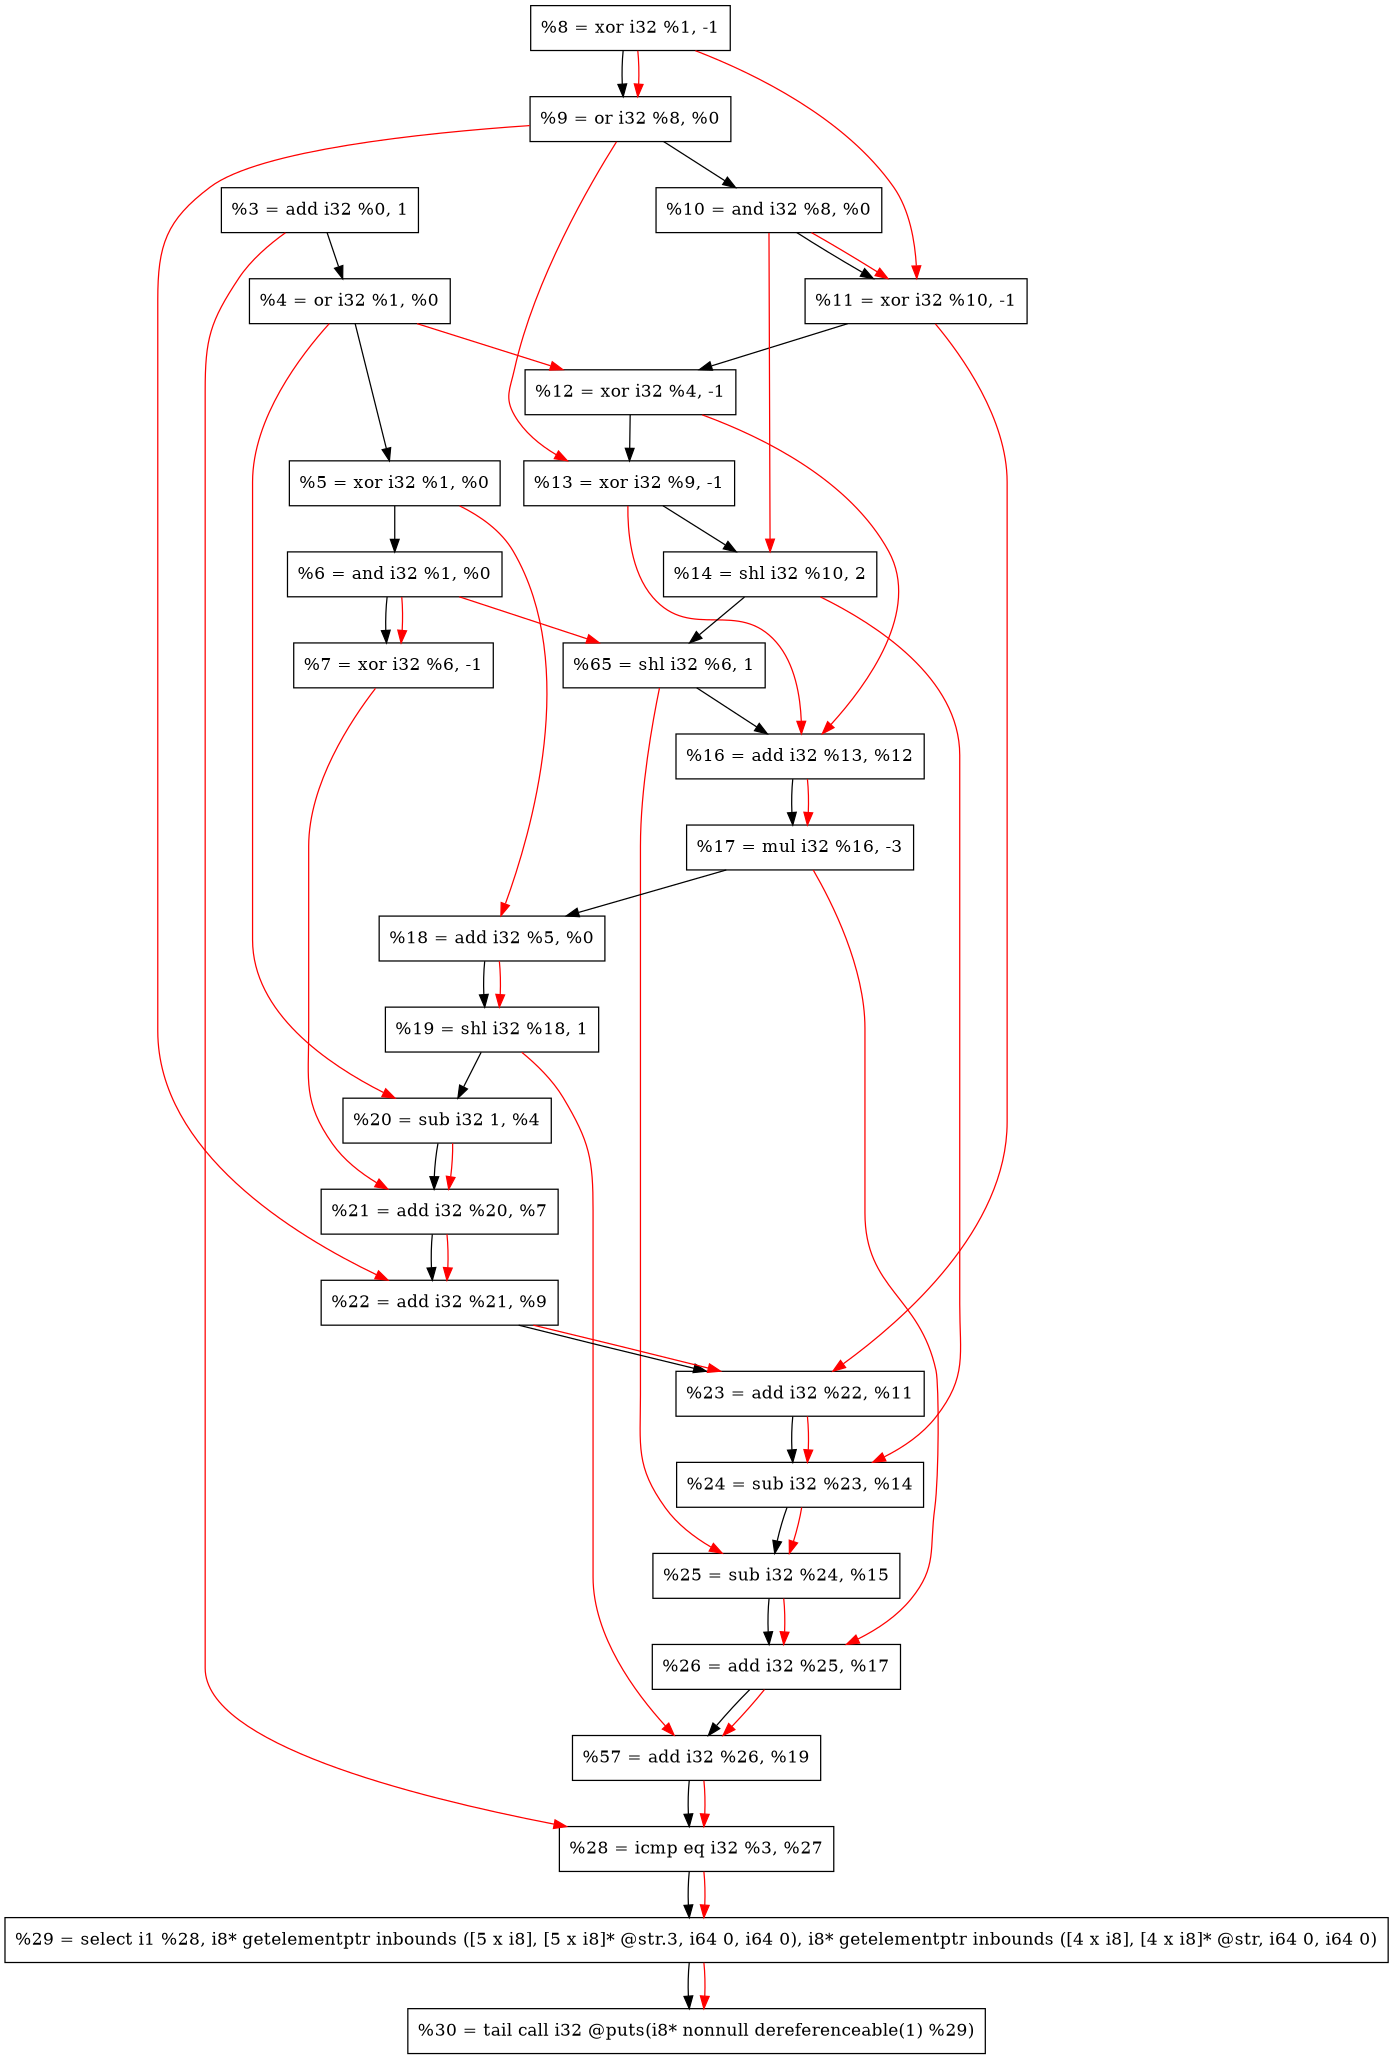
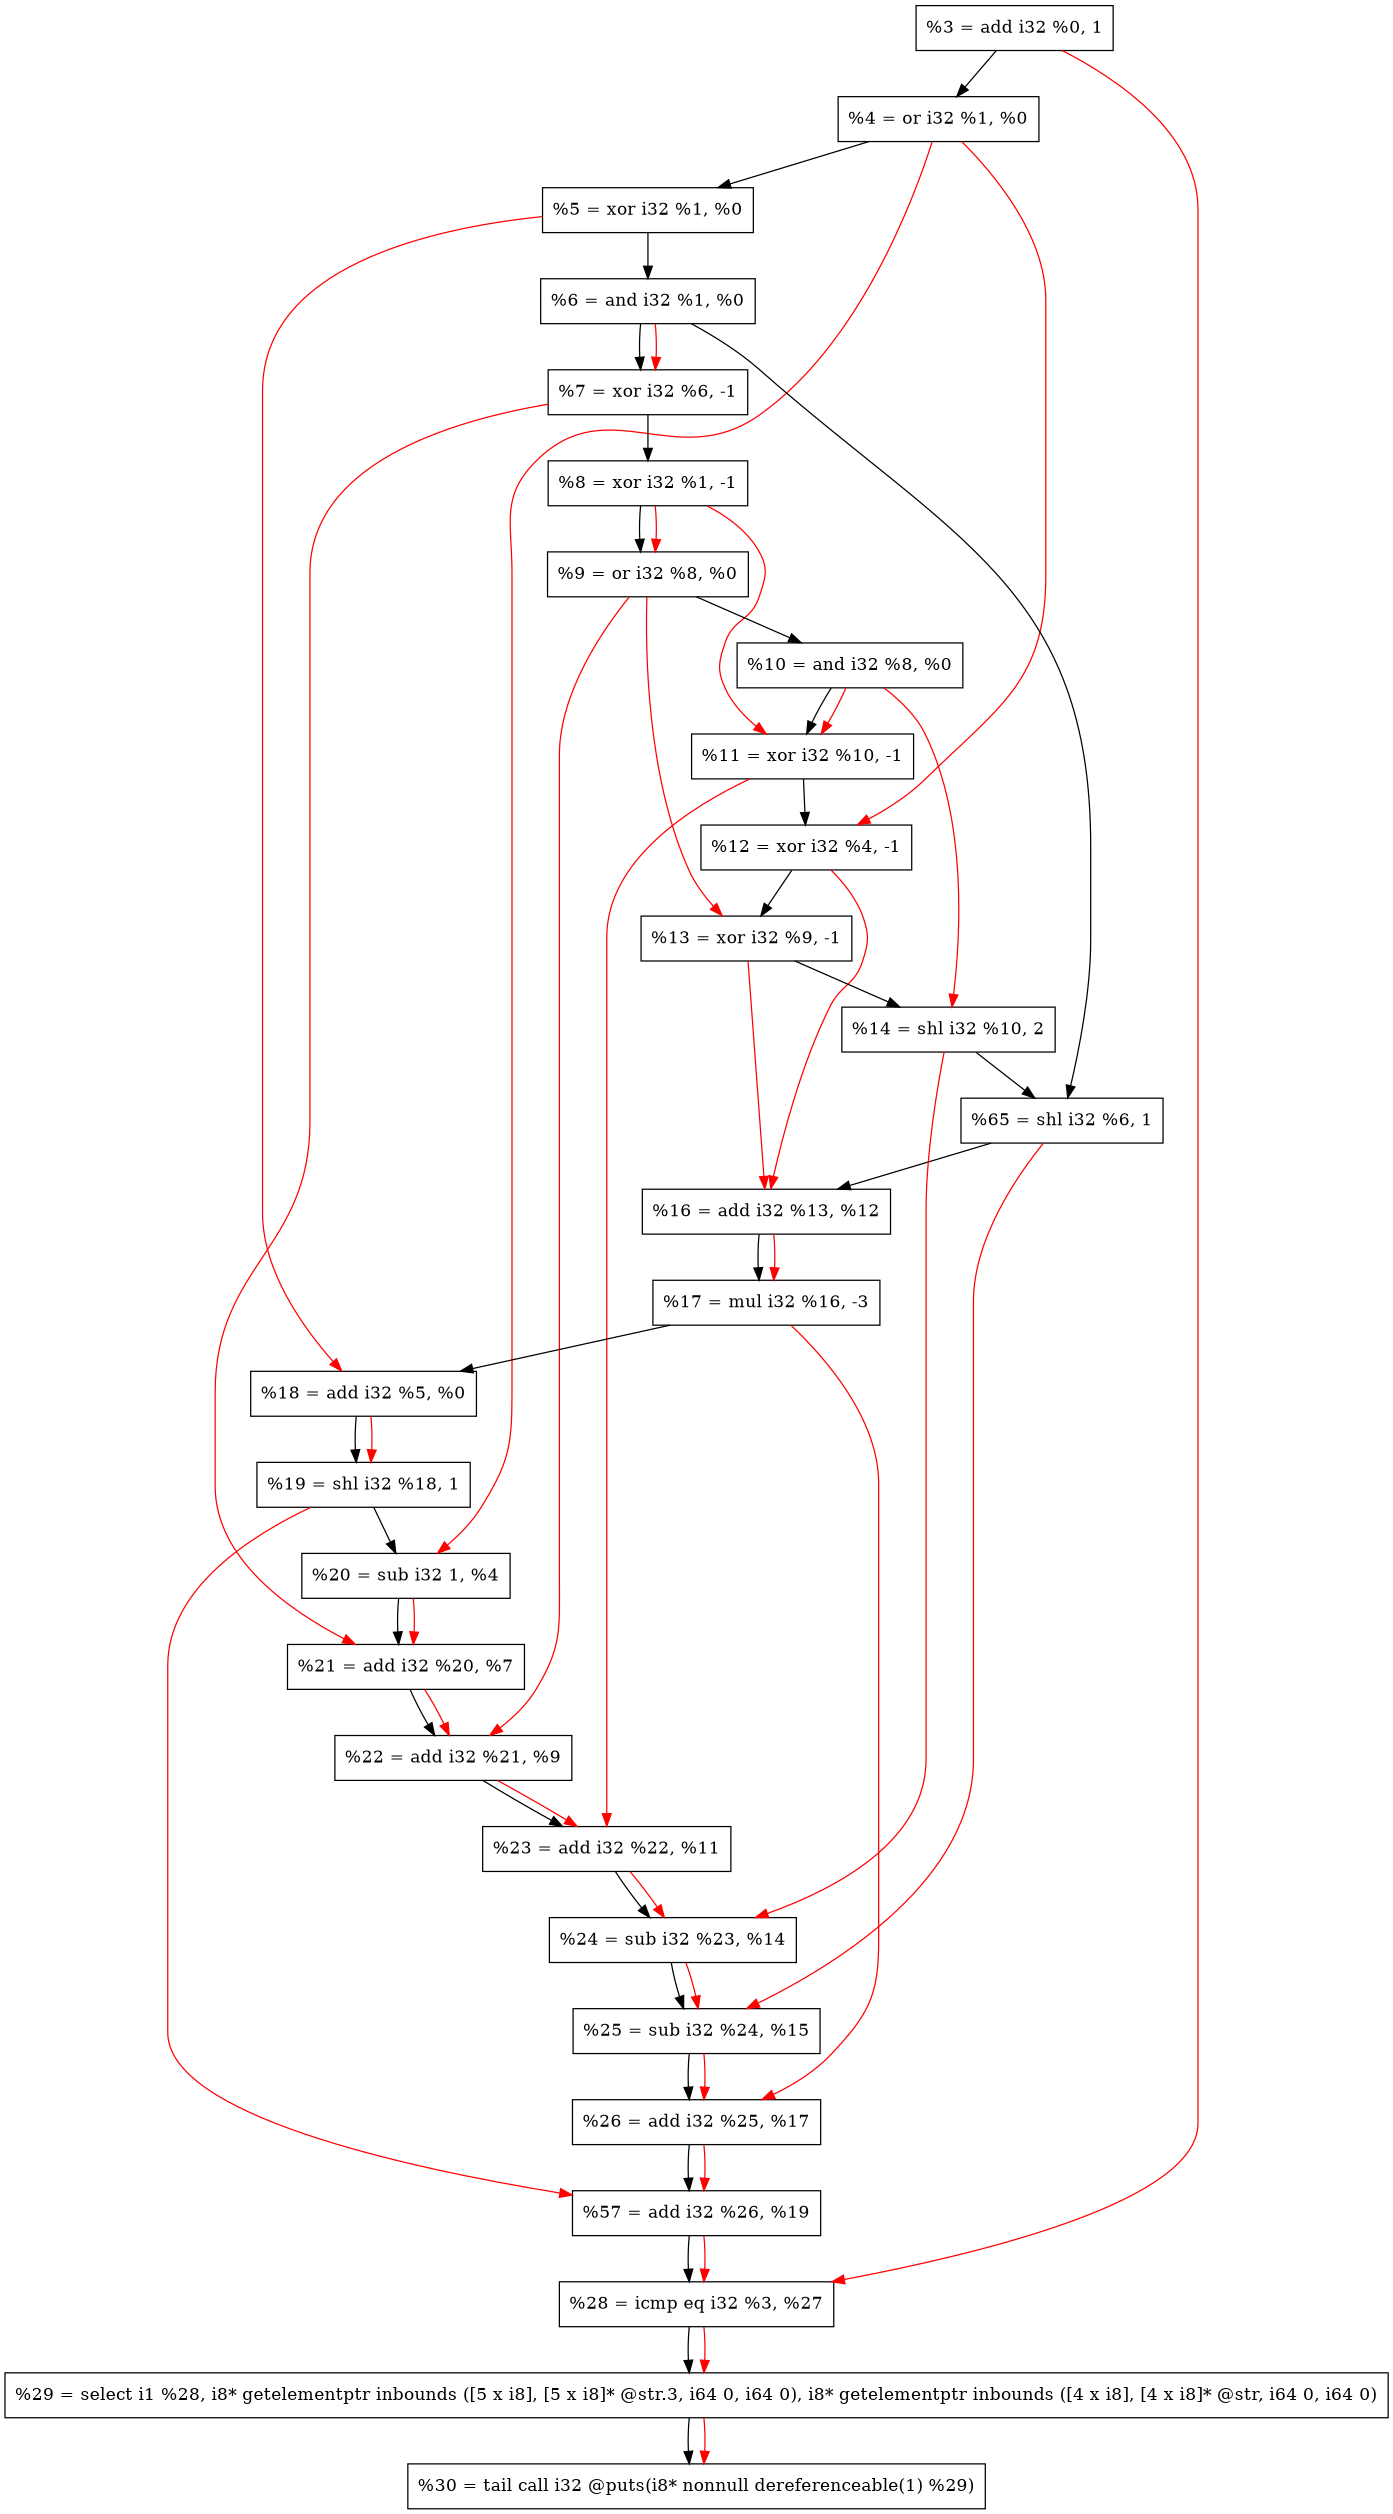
edge "%7 = xor i32 %6, -1" -> "%8 = xor i32 %1, -1": added
edge "%6 = and i32 %1, %0" -> "%65 = shl i32 %6, 1": color red -> black
